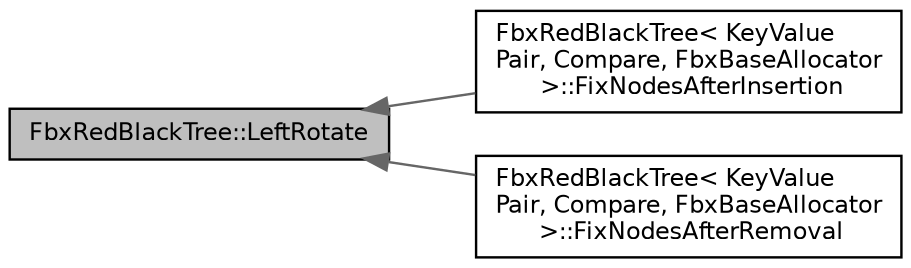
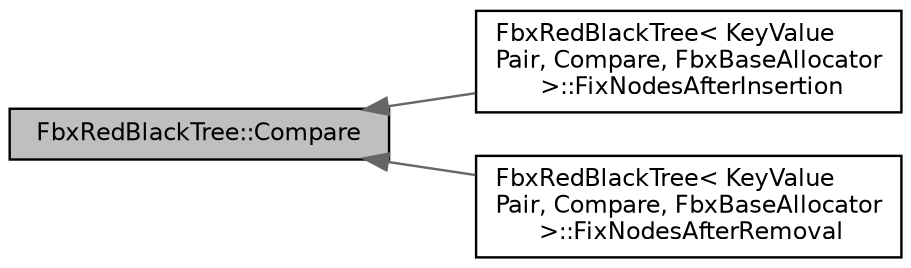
node "FbxRedBlackTree::LeftRotate": label "FbxRedBlackTree::LeftRotate" -> "FbxRedBlackTree::Compare"
